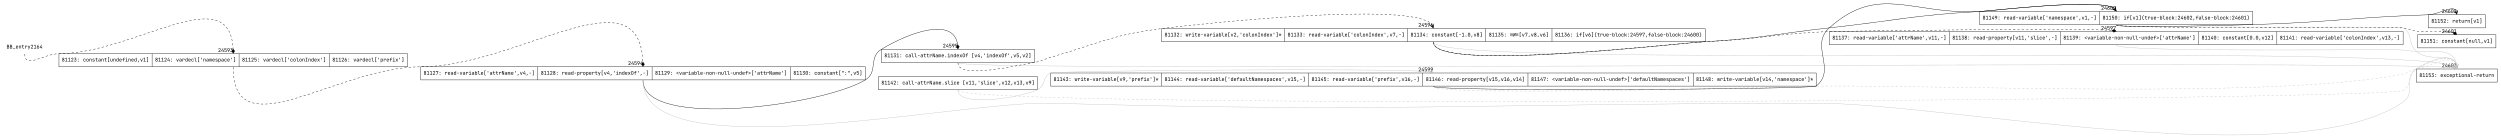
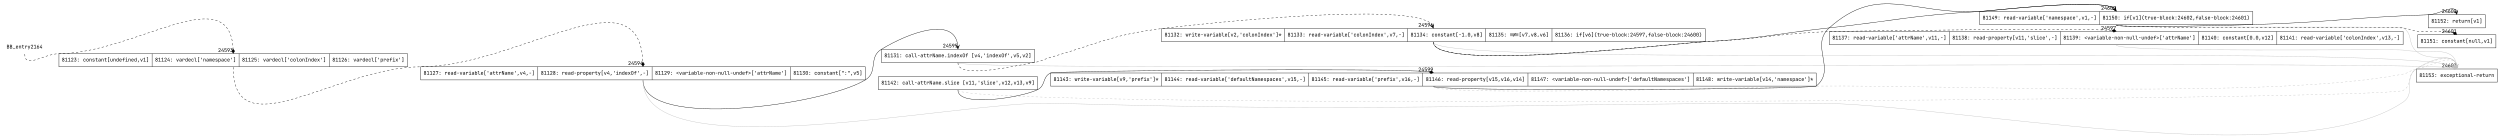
edge "81142: call-attrName.slice [v11,'slice',v12,v13,v9]" -> "81143: write-variable[v9,'prefix']*": color gray -> black
edge "81127: read-variable['attrName',v4,-]" -> "81131: call-attrName.indexOf [v4,'indexOf',v5,v2]": arrowhead diamond -> vee
